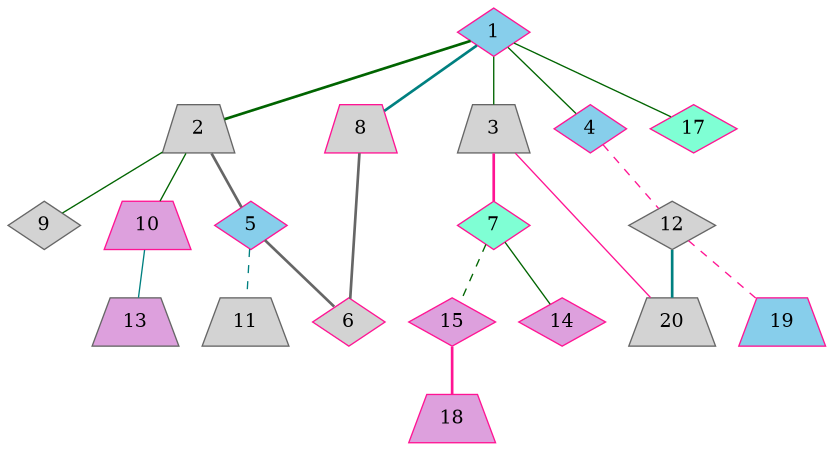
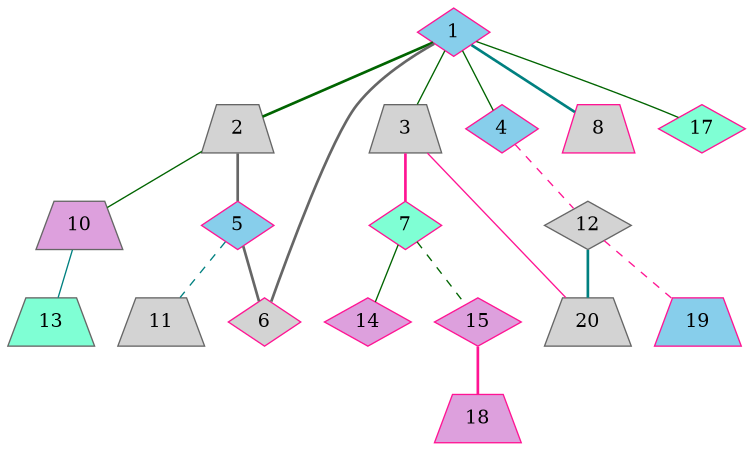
node "9": removed
node "10": color deeppink -> gray40
edge "8" -- "6": now "1" -- "6"
node "13": fillcolor plum -> aquamarine
